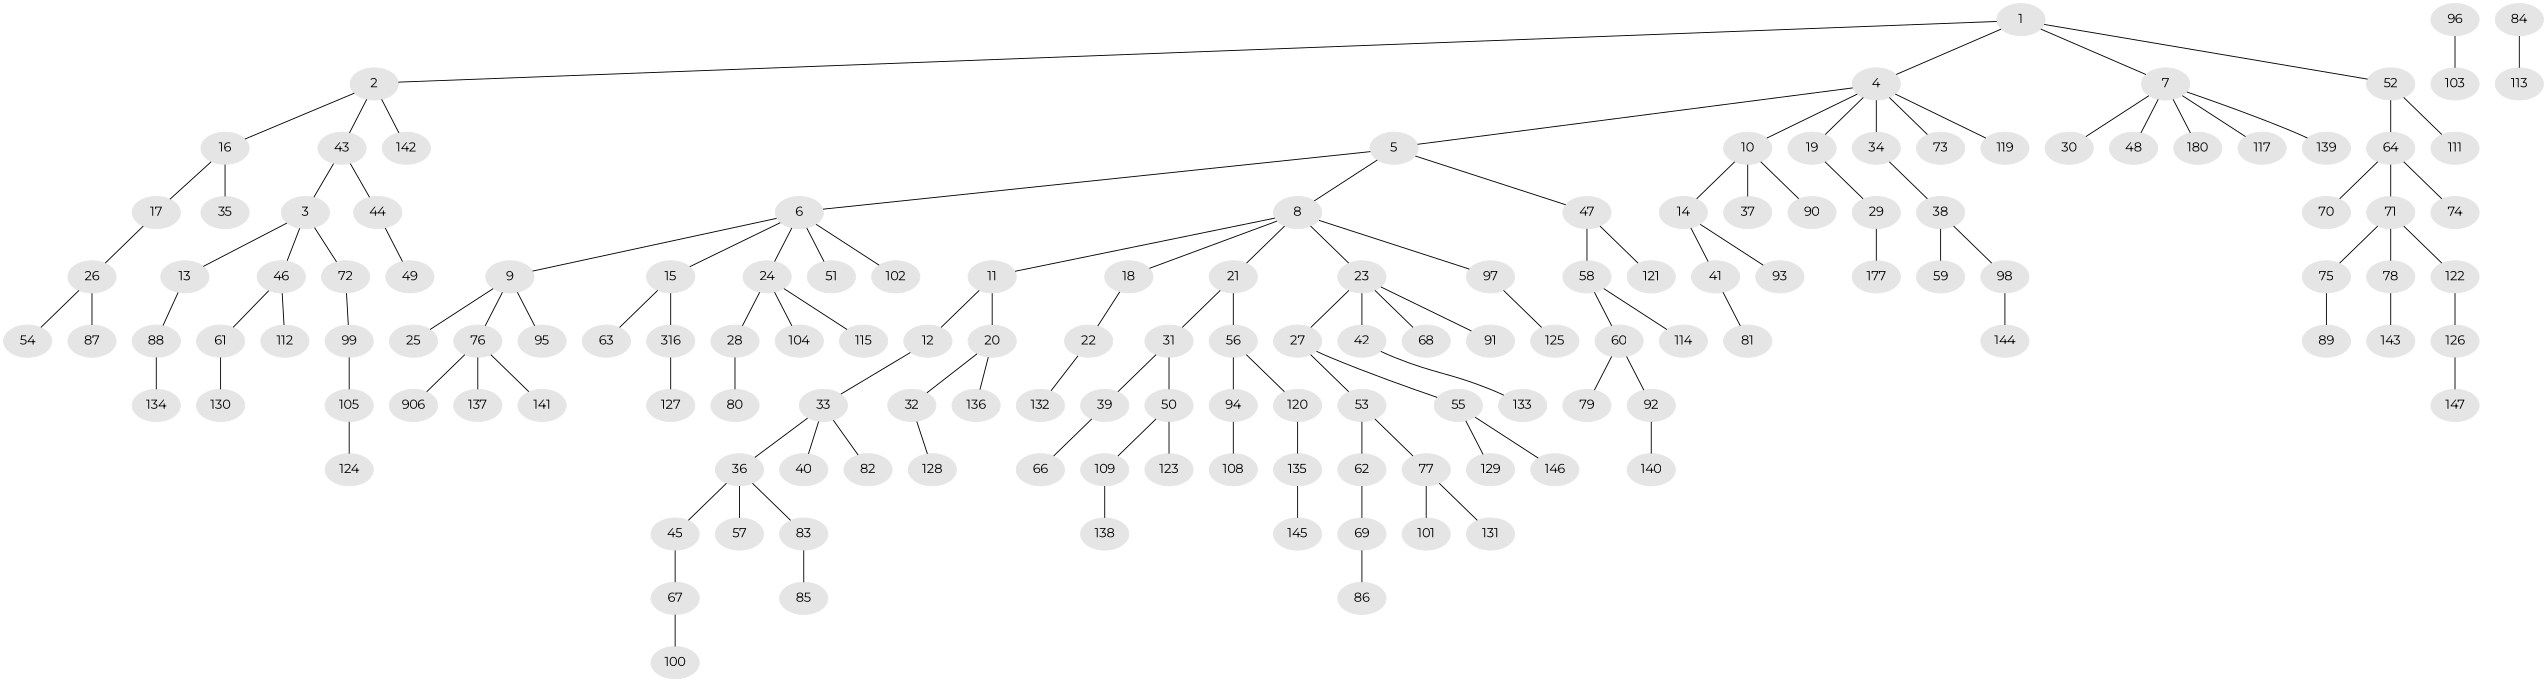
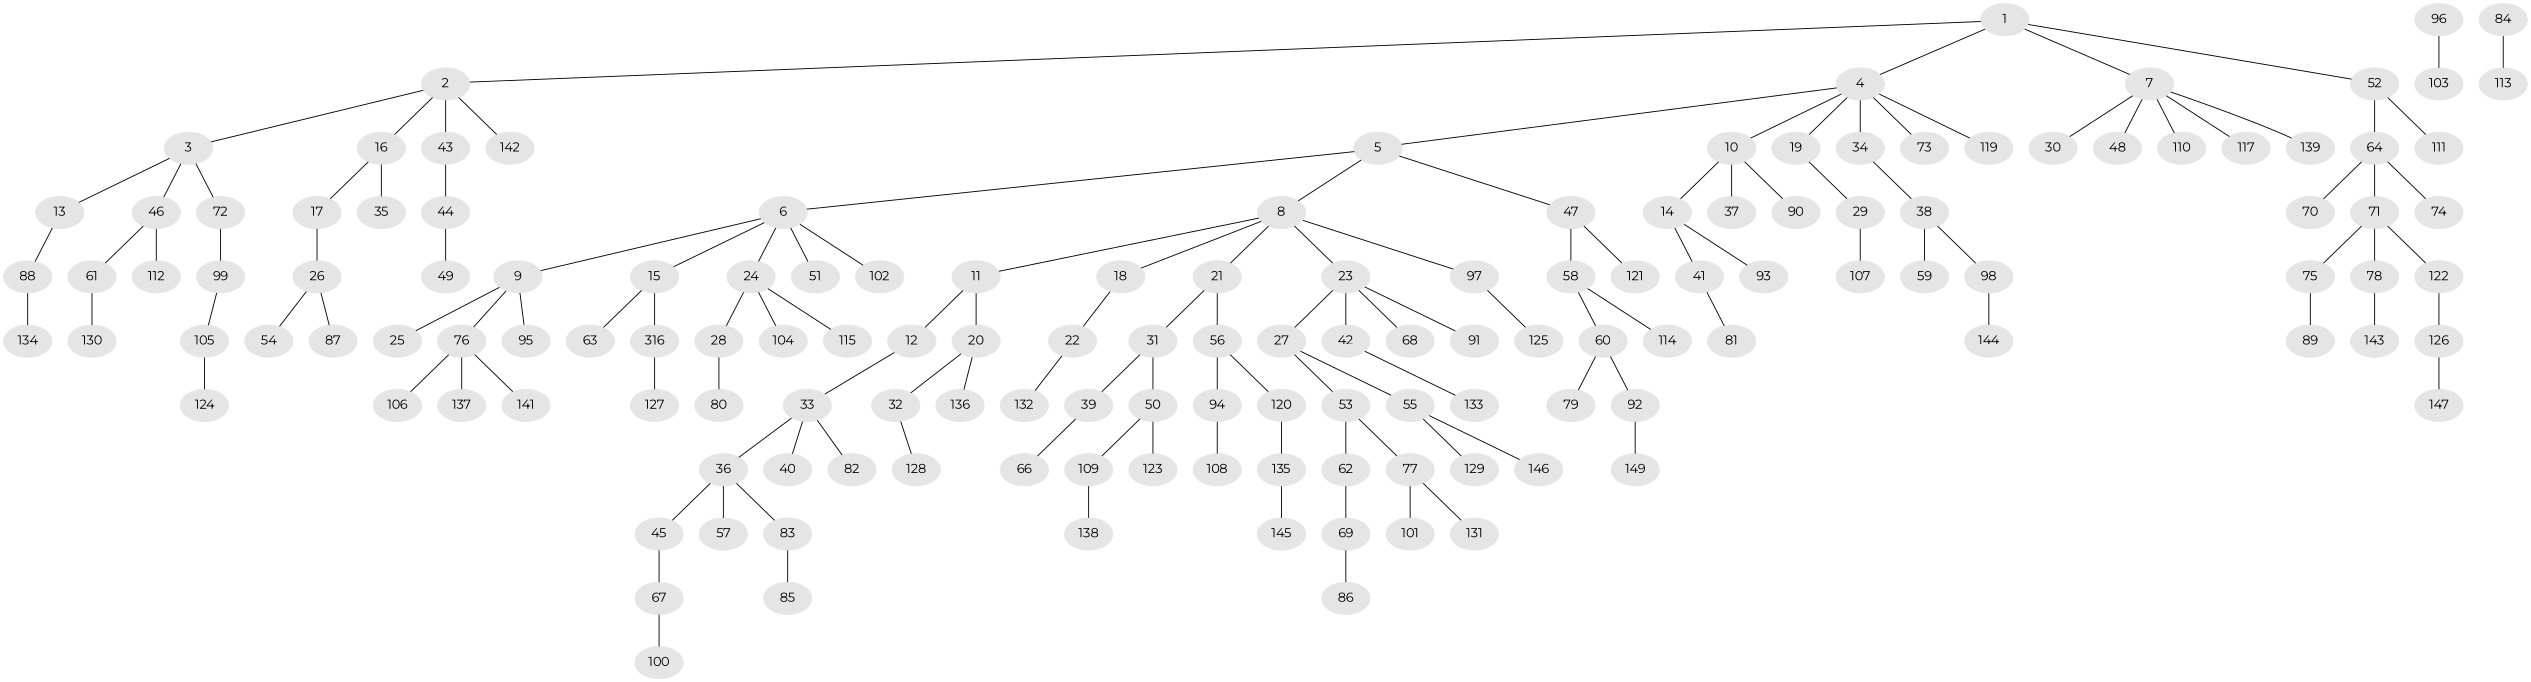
node "180": label "180" -> "110"
edge "43" -- "3": now "2" -- "3"
node "177": label "177" -> "107"
node "906": label "906" -> "106"
node "140": label "140" -> "149"
